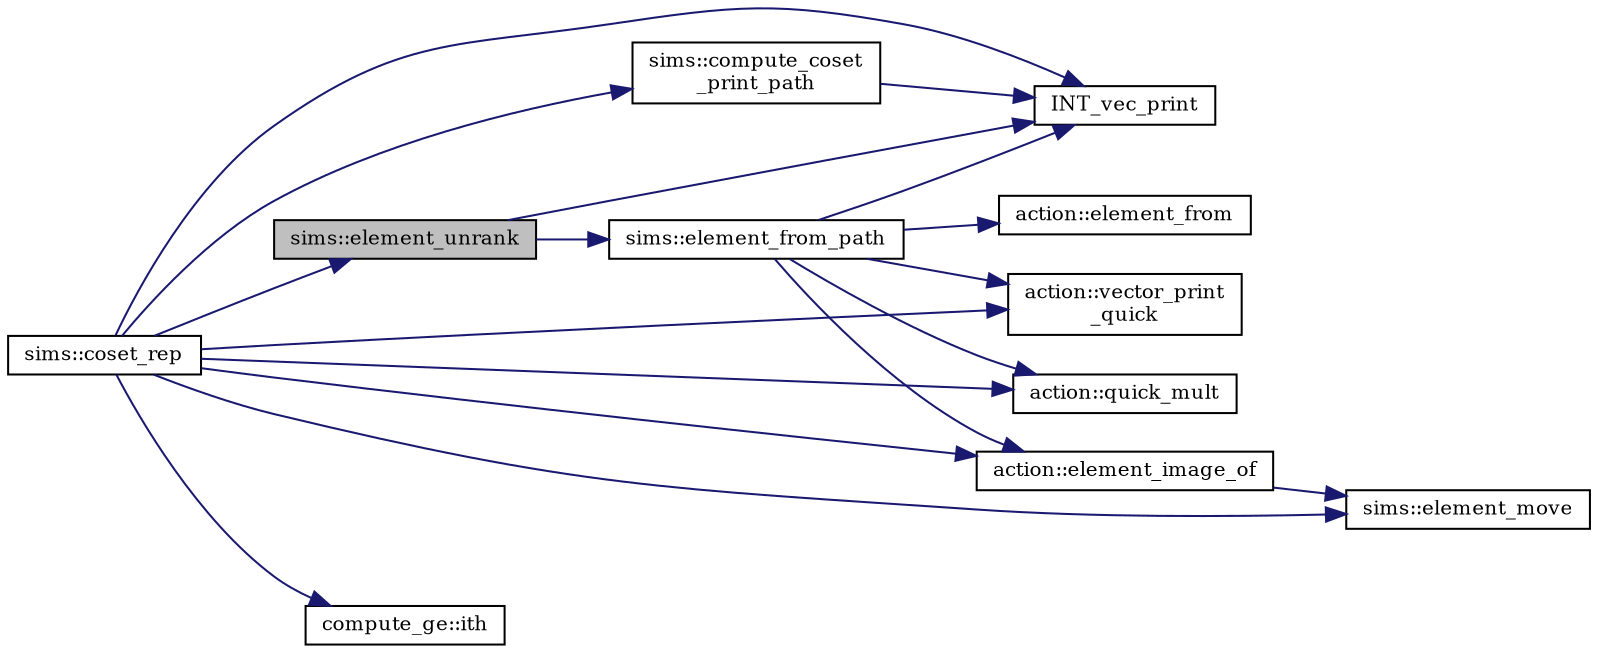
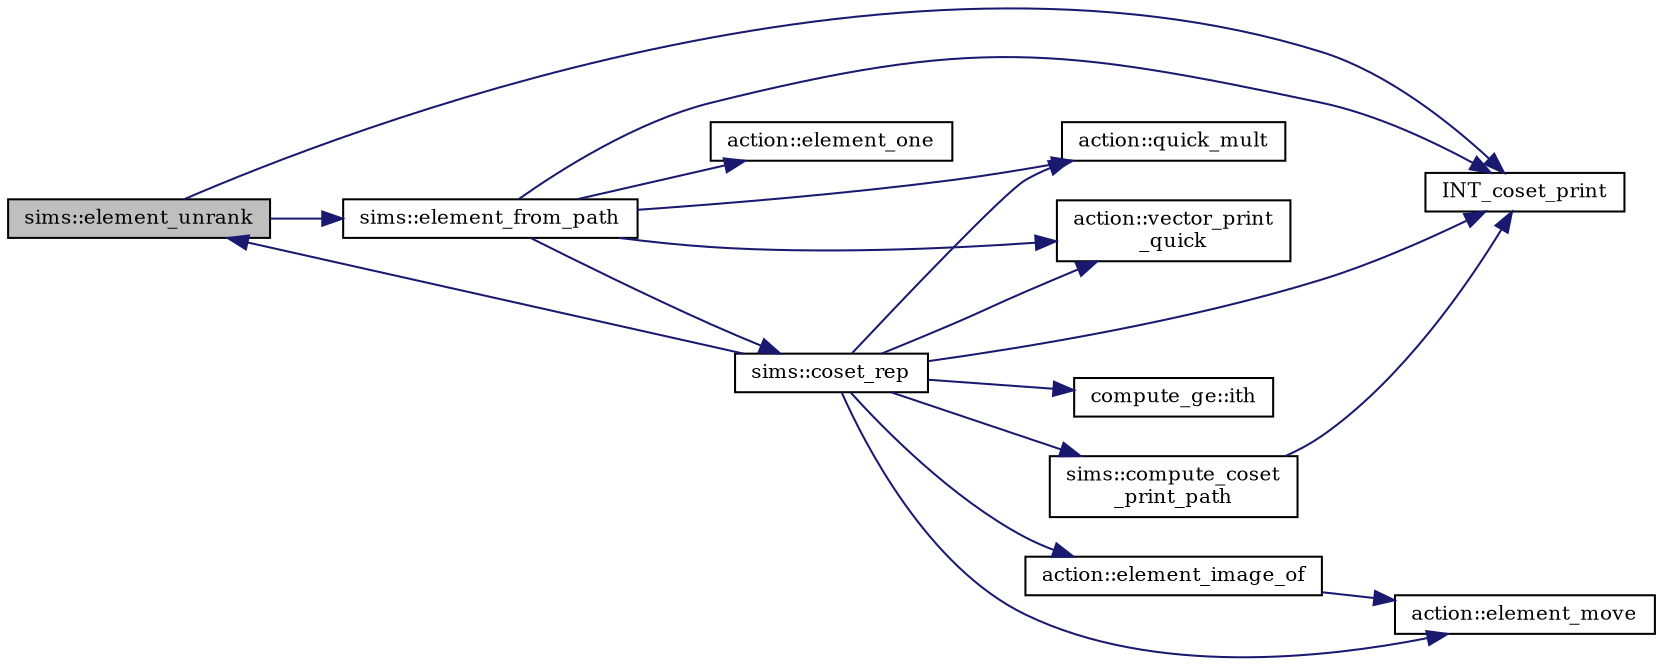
node "INT_vec_print": label "INT_vec_print" -> "INT_coset_print"
node "action::element_from": label "action::element_from" -> "action::element_one"
edge "sims::element_from_path" -> "action::element_image_of": now "sims::element_from_path" -> "sims::coset_rep"
node "sims::element_move": label "sims::element_move" -> "action::element_move"
